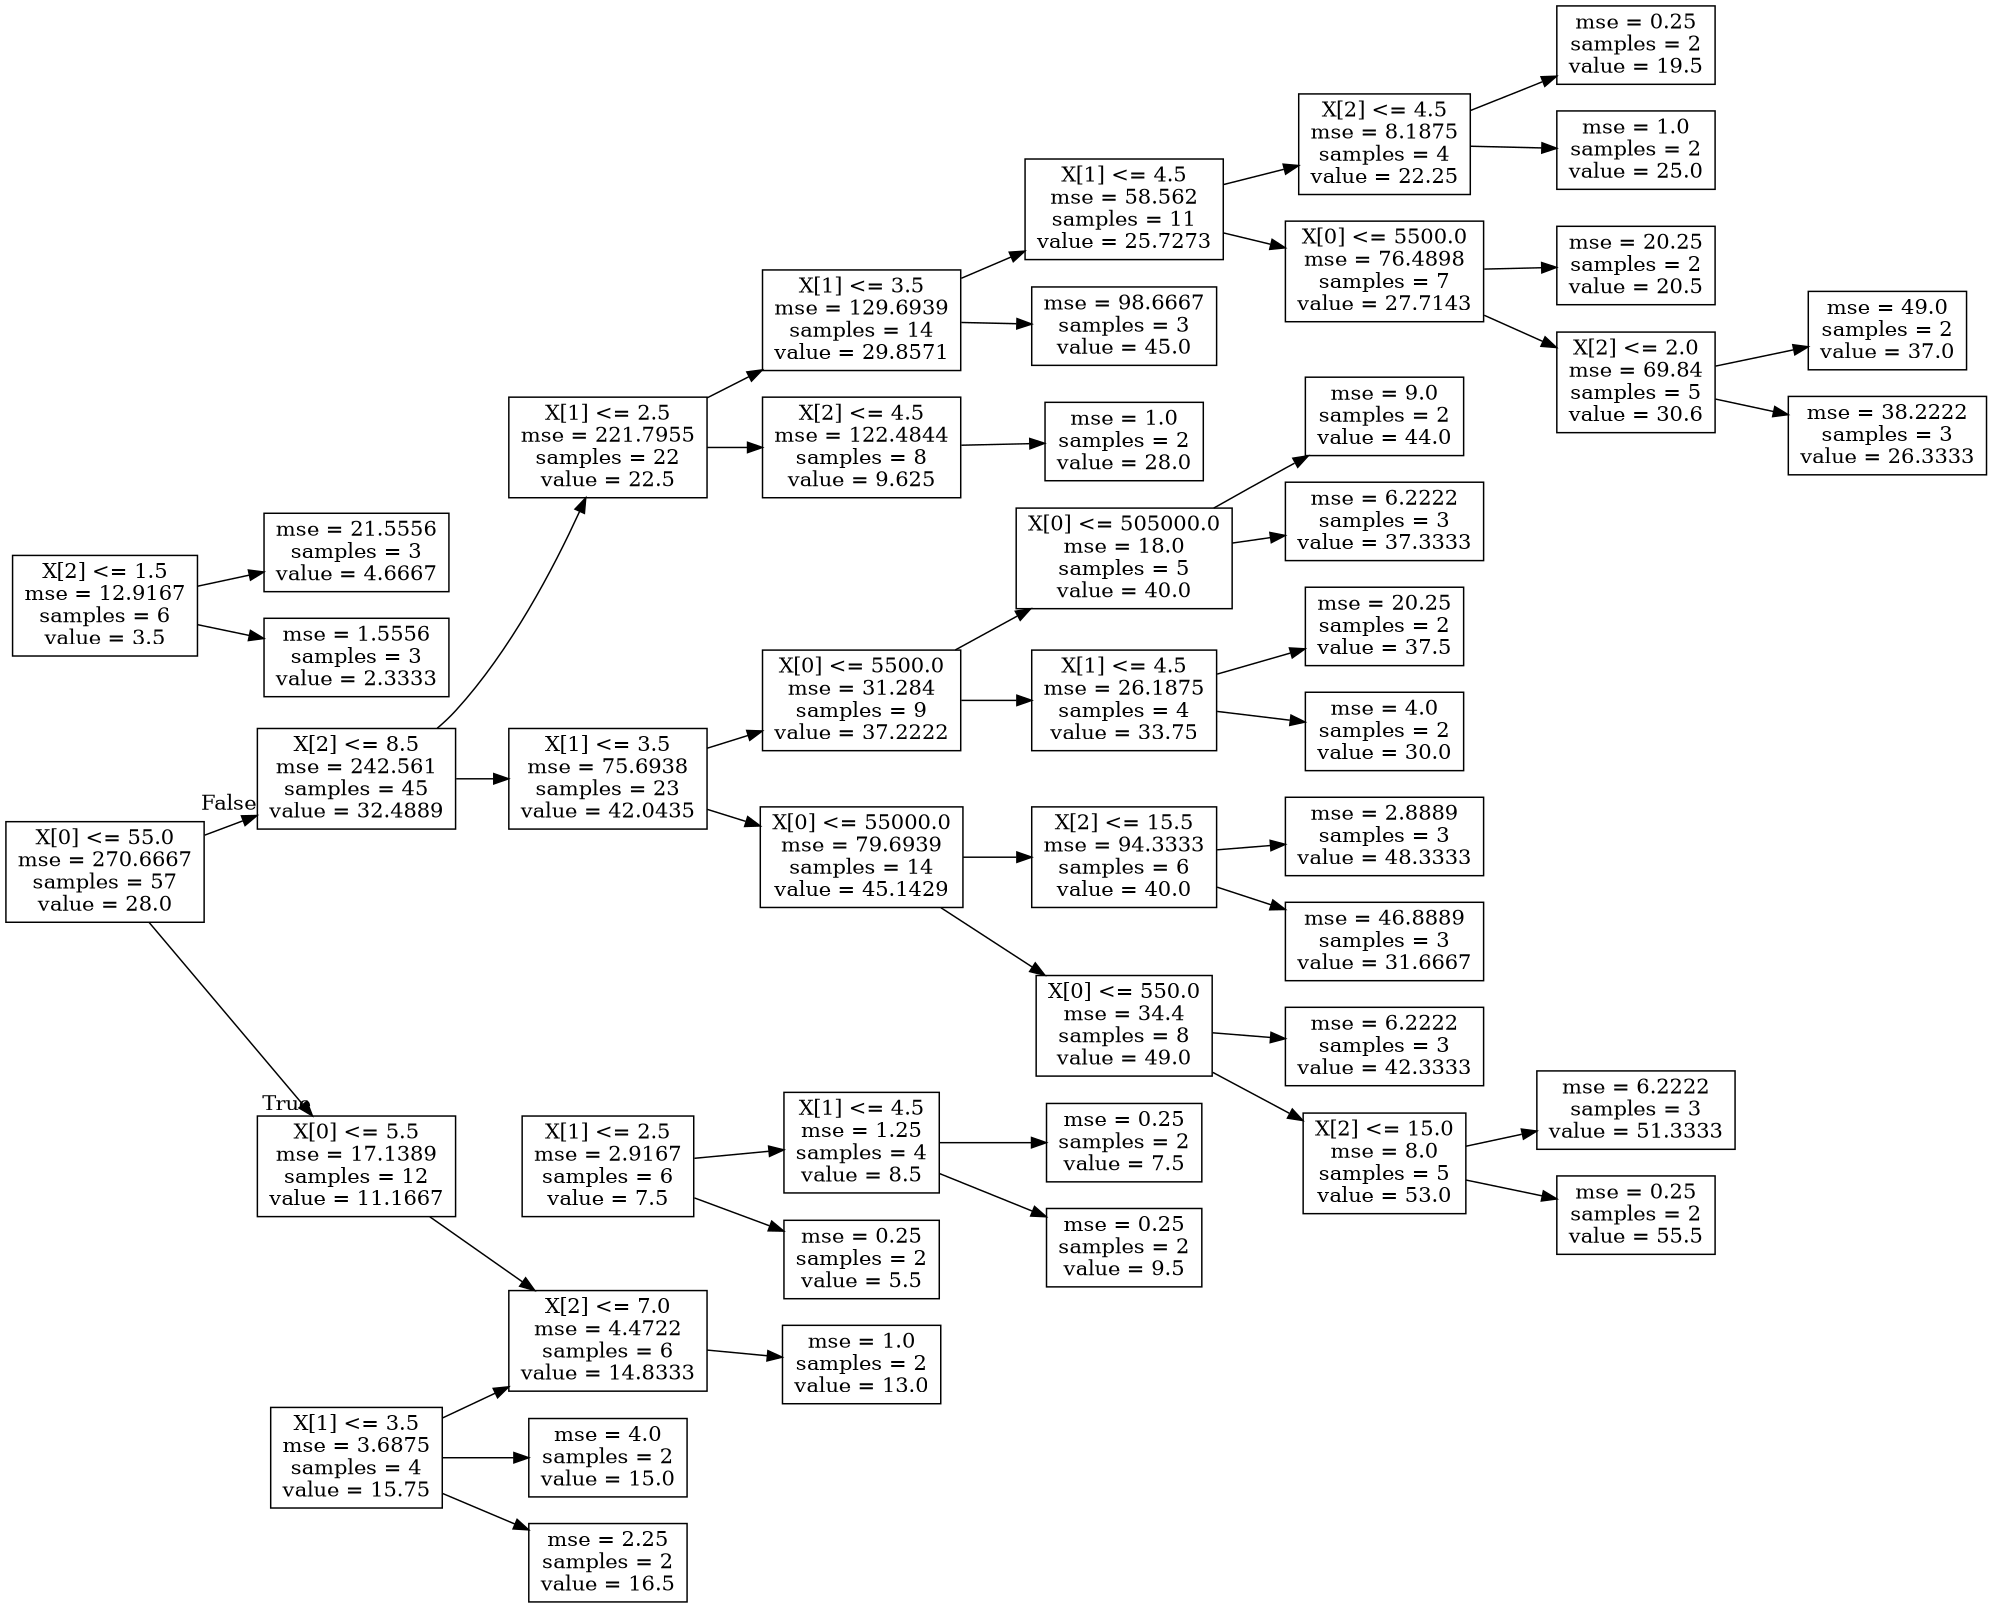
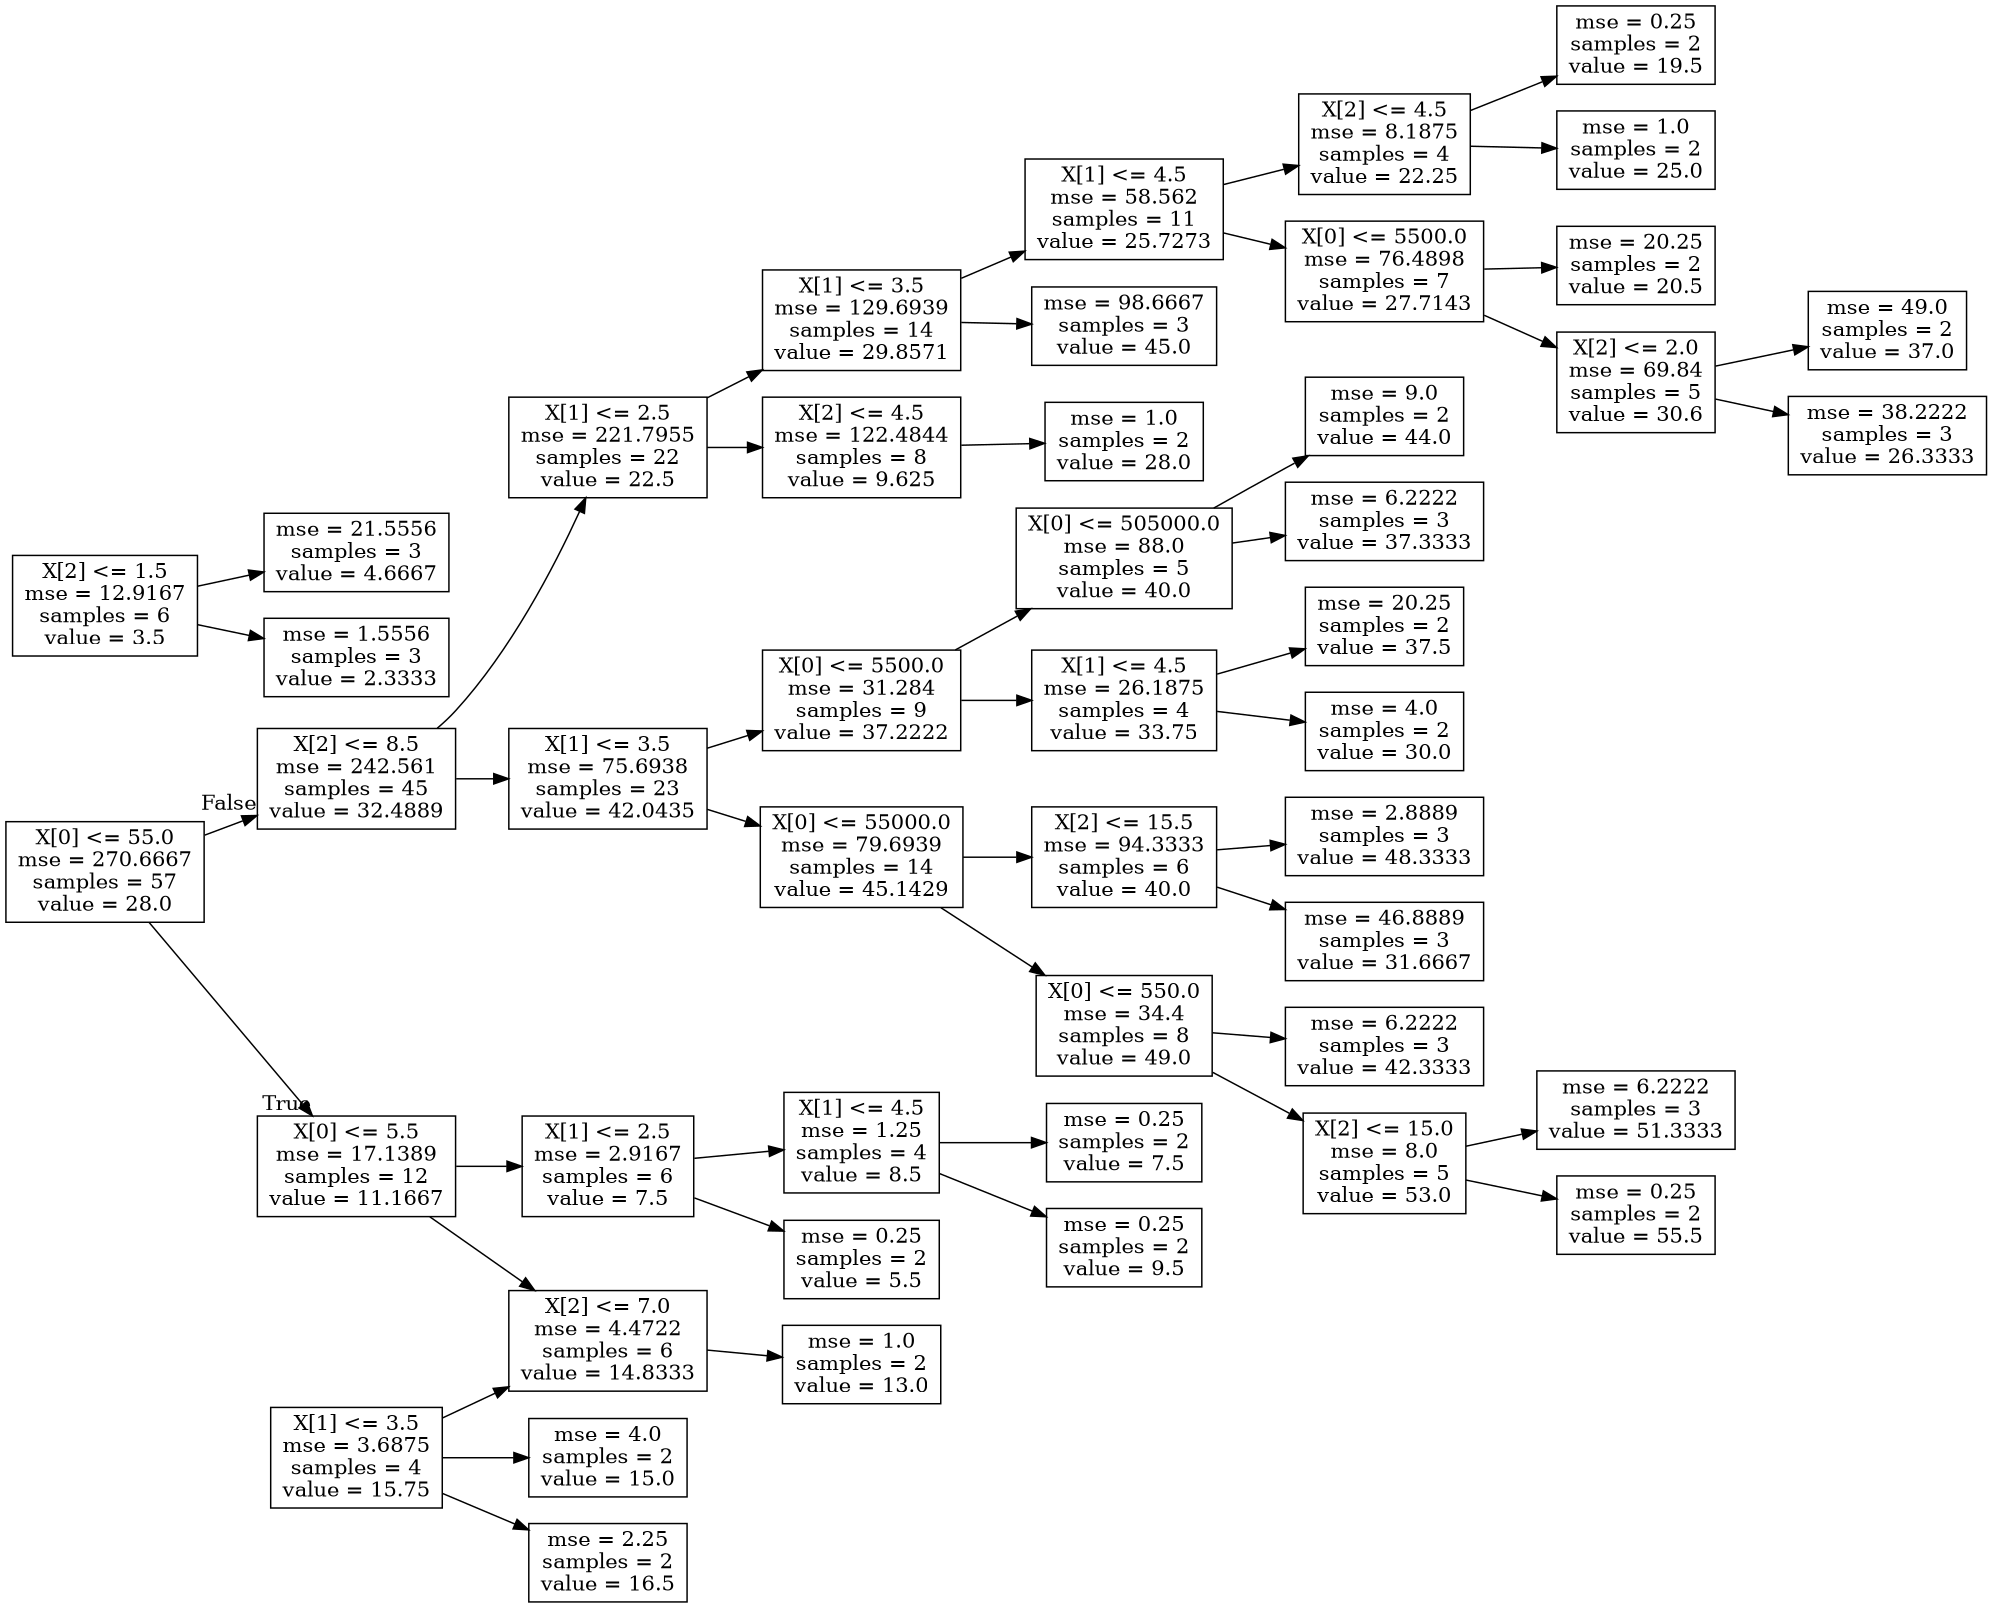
node "X[0] <= 505000.0 mse = 18.0 samples = 5 value = 40.0": label "X[0] <= 505000.0 mse = 18.0 samples = 5 value = 40.0" -> "X[0] <= 505000.0 mse = 88.0 samples = 5 value = 40.0"
edge "X[0] <= 5.5 mse = 17.1389 samples = 12 value = 11.1667" -> "X[1] <= 2.5 mse = 2.9167 samples = 6 value = 7.5": added
